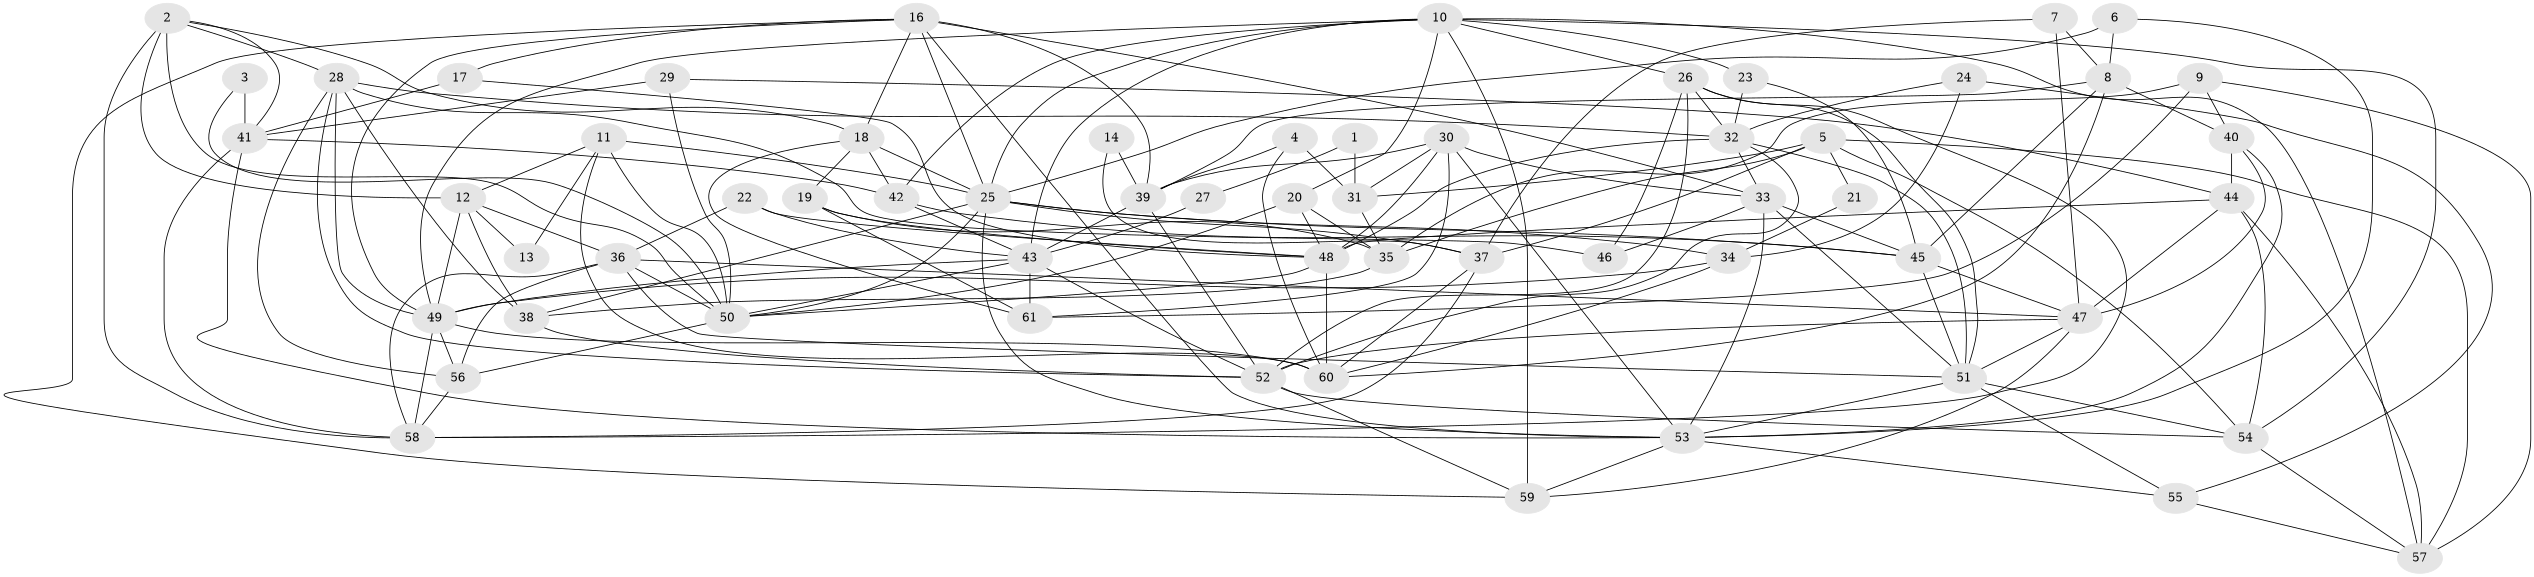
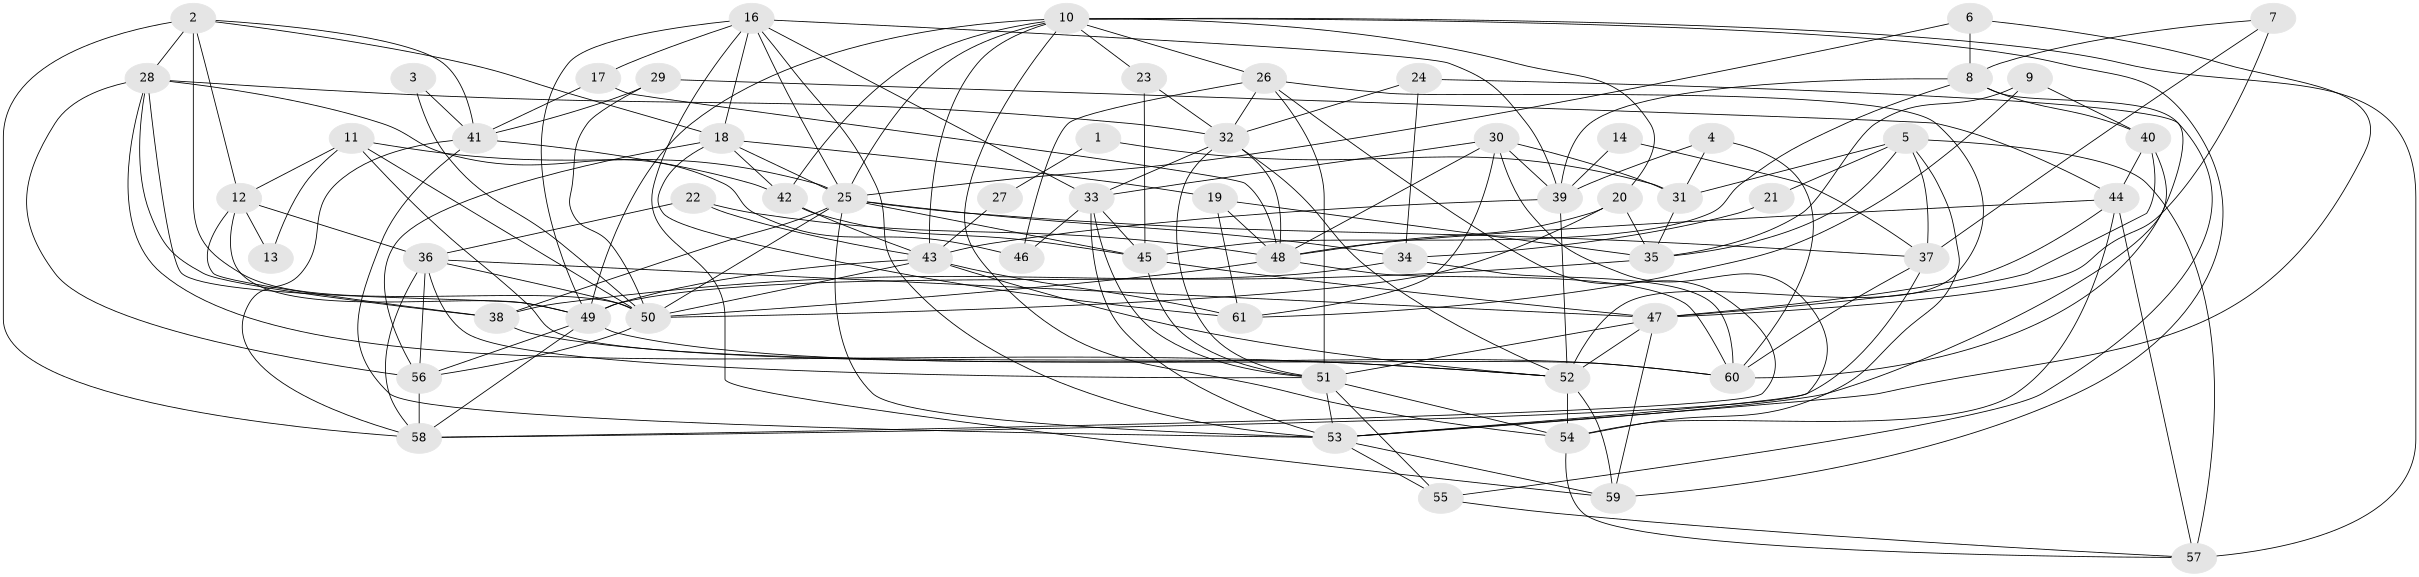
edge "18" -- "56": added
edge "9" -- "57": removed
